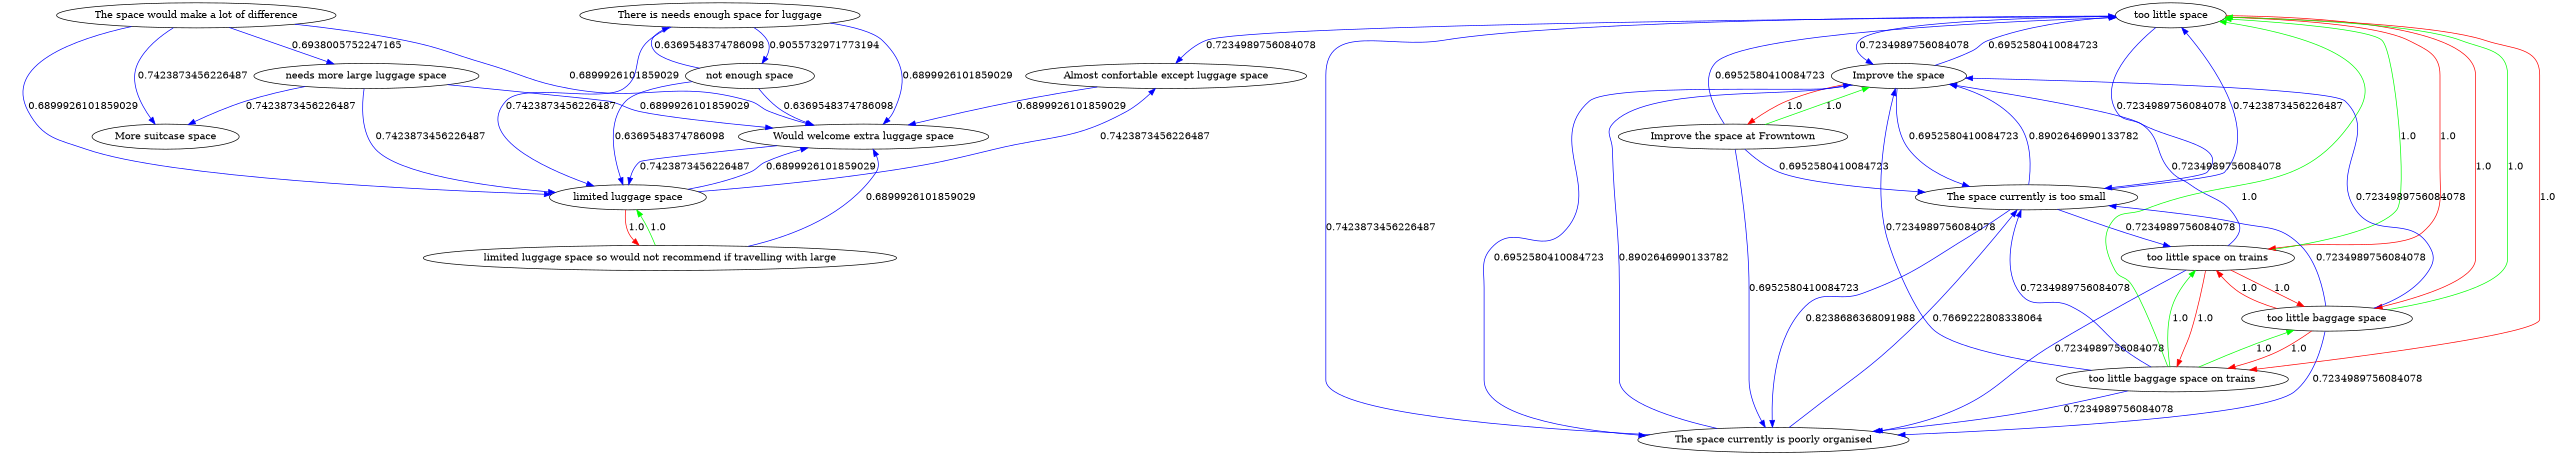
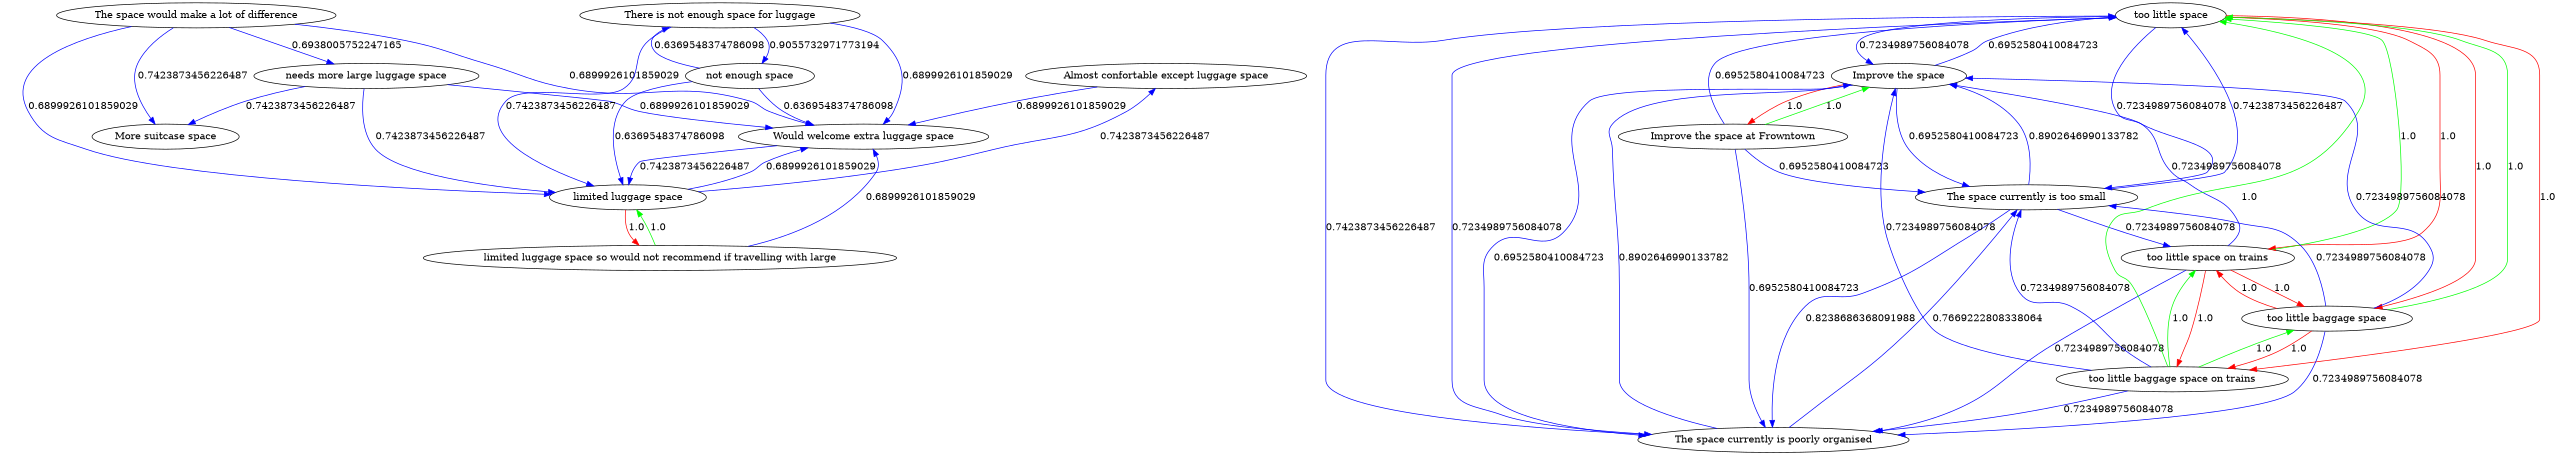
node "There is needs enough space for luggage": label "There is needs enough space for luggage" -> "There is not enough space for luggage"
edge "too little space" -> "Almost confortable except luggage space": now "too little space" -> "The space currently is poorly organised"
